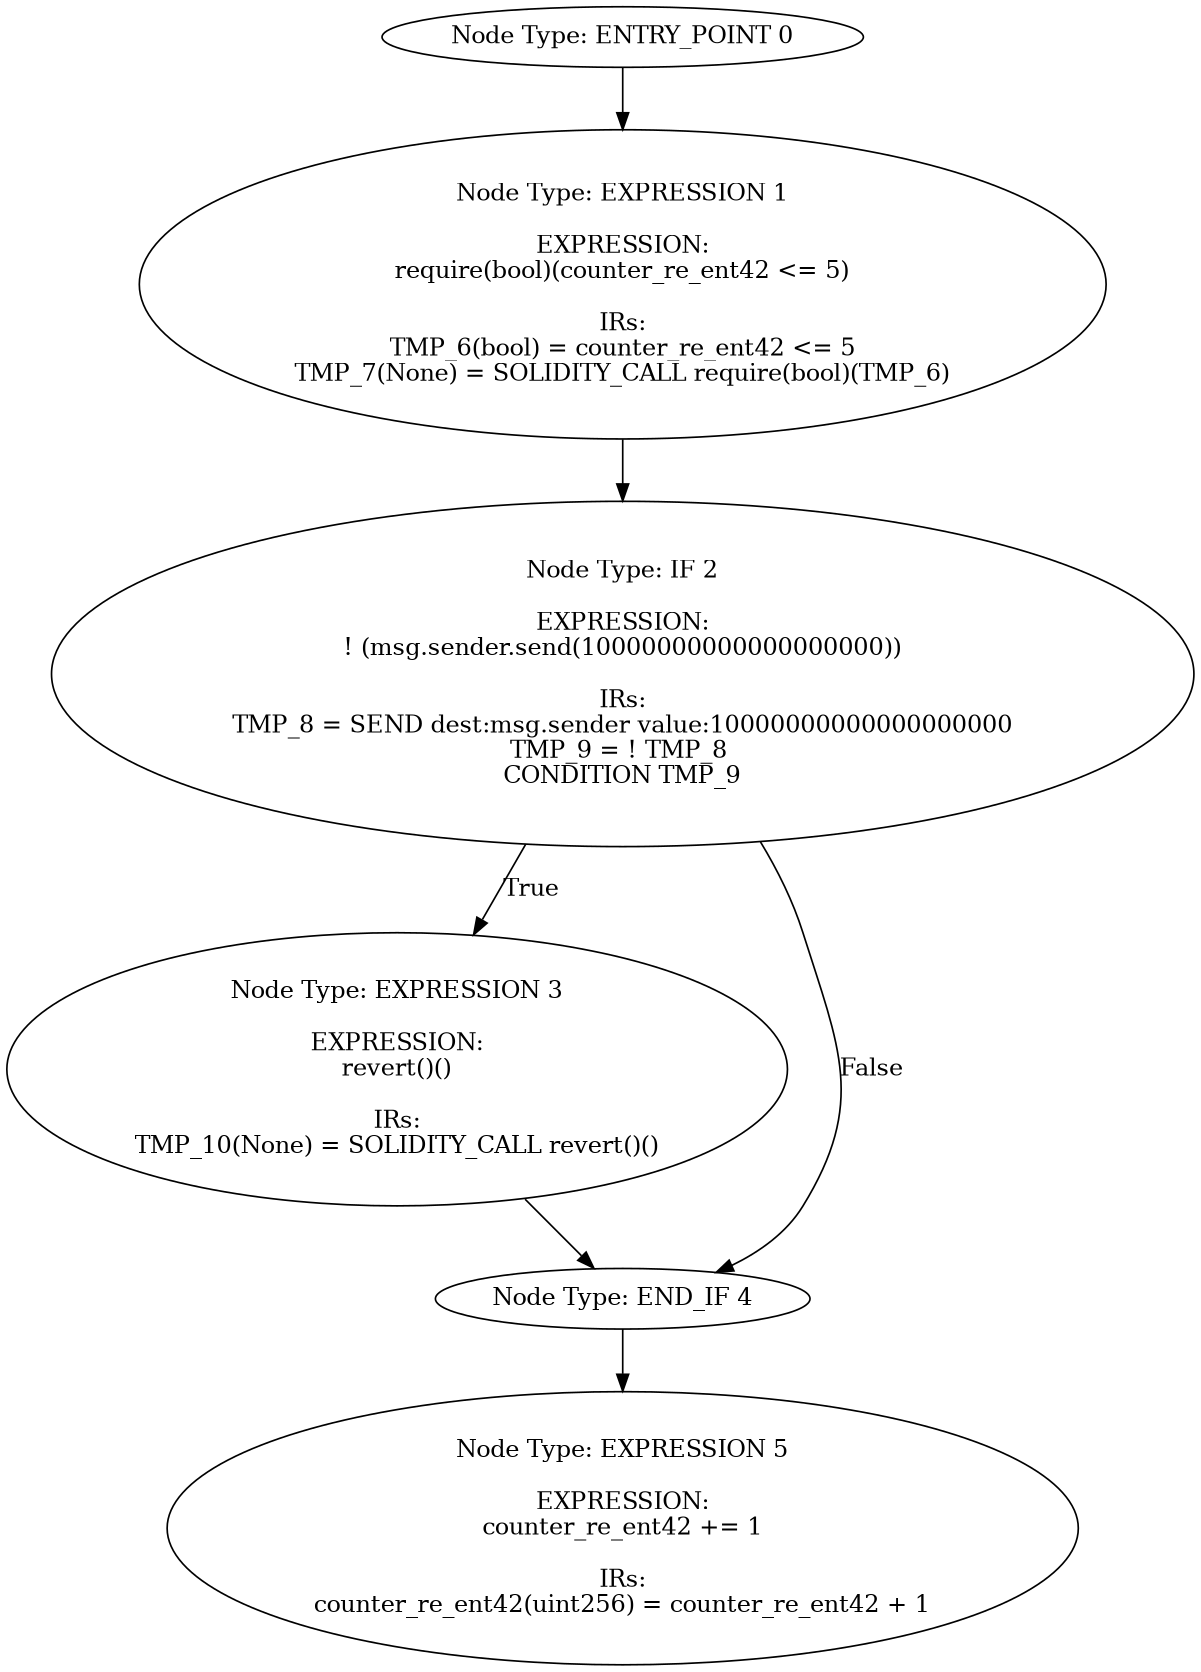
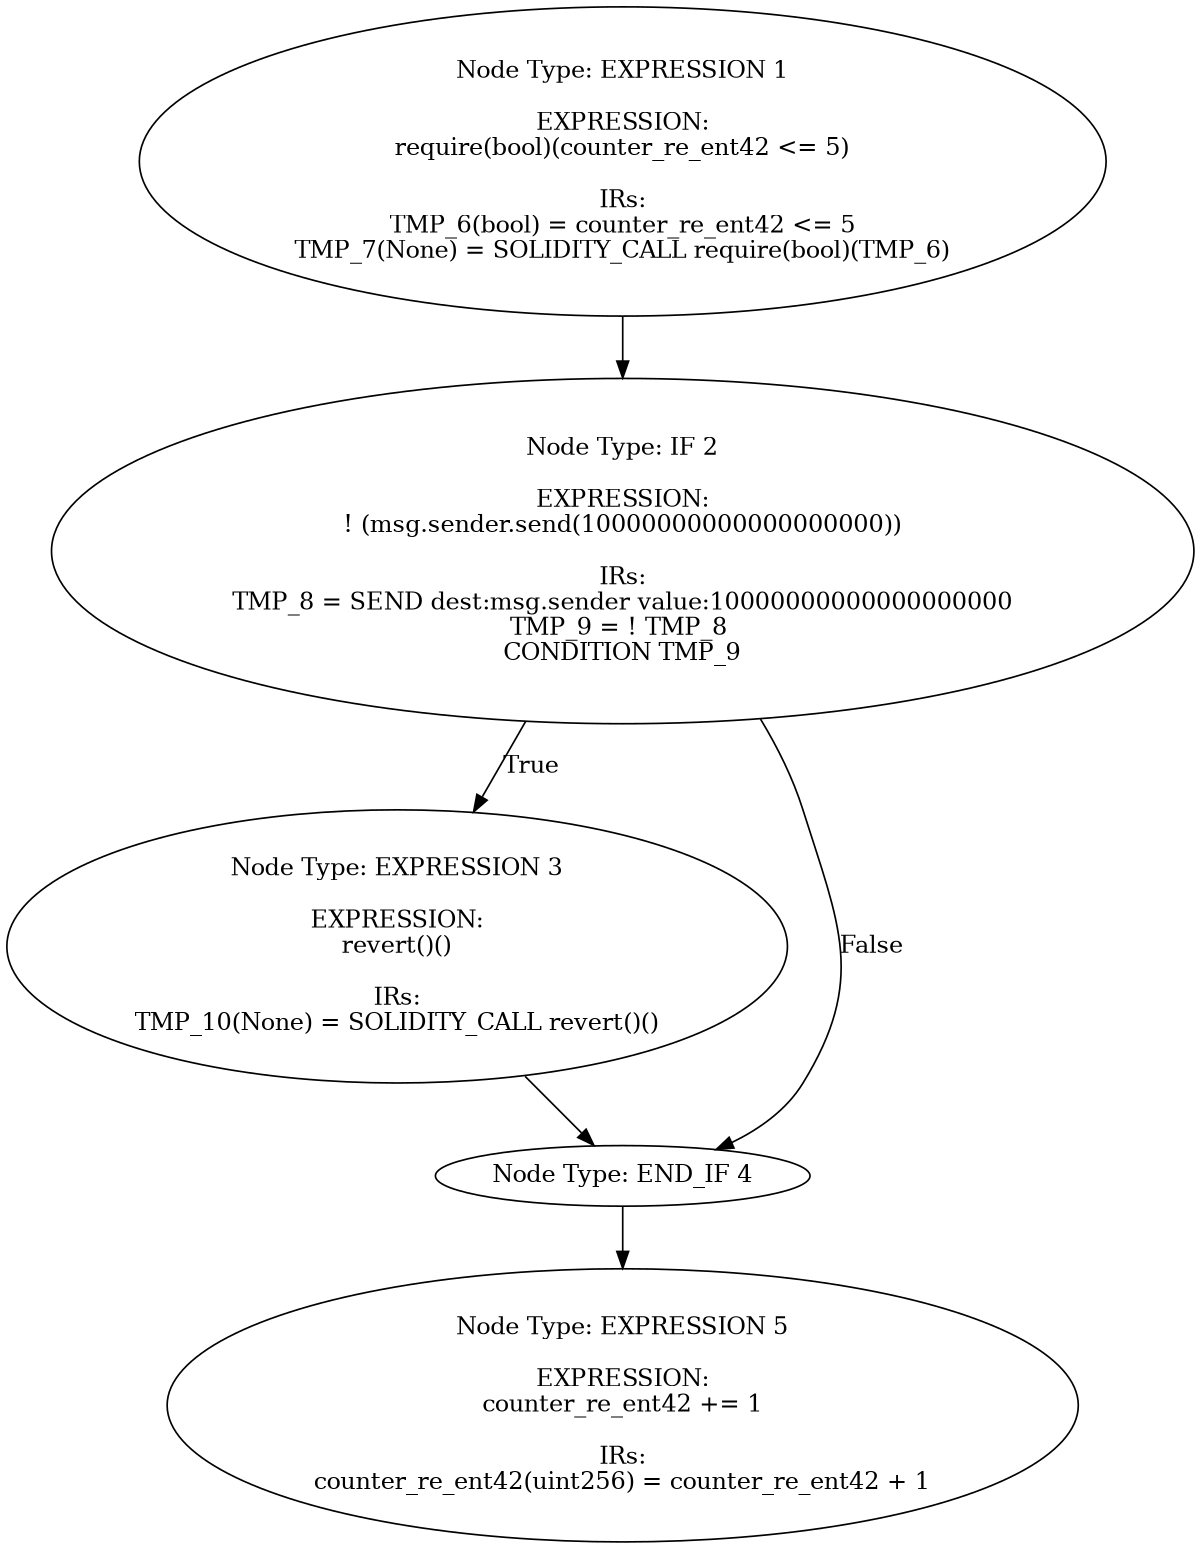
node "Node Type: ENTRY_POINT 0": removed
